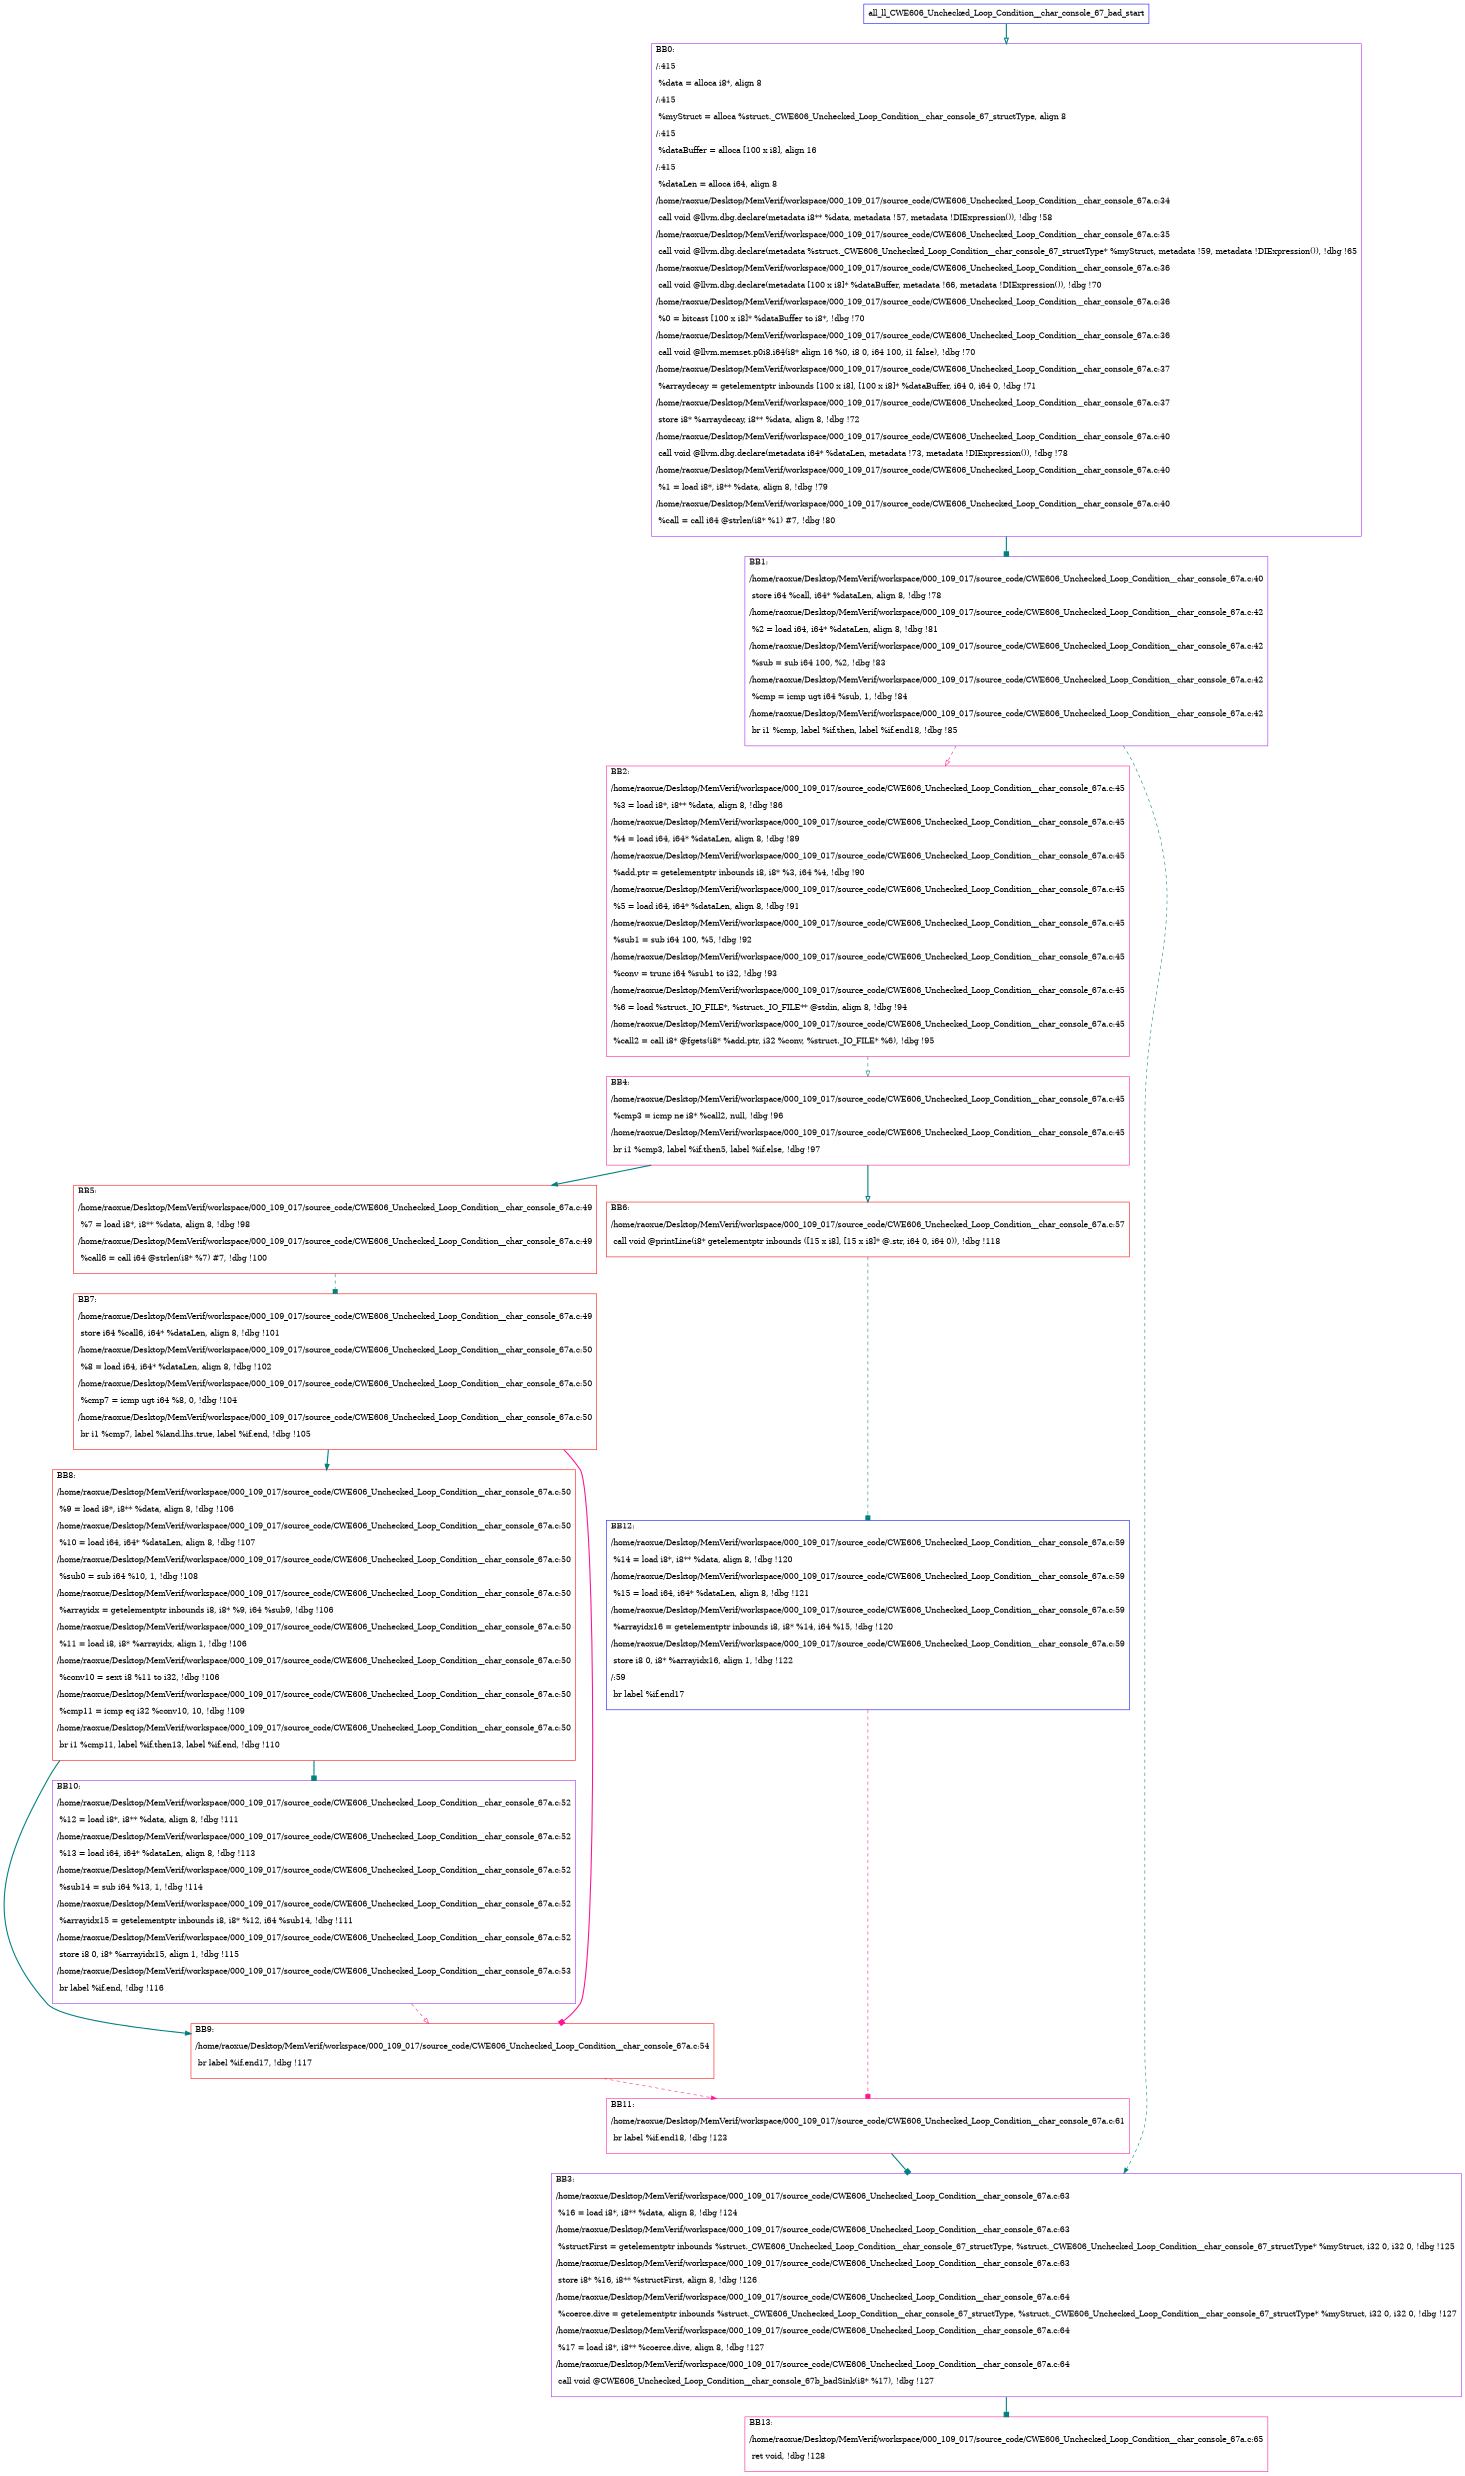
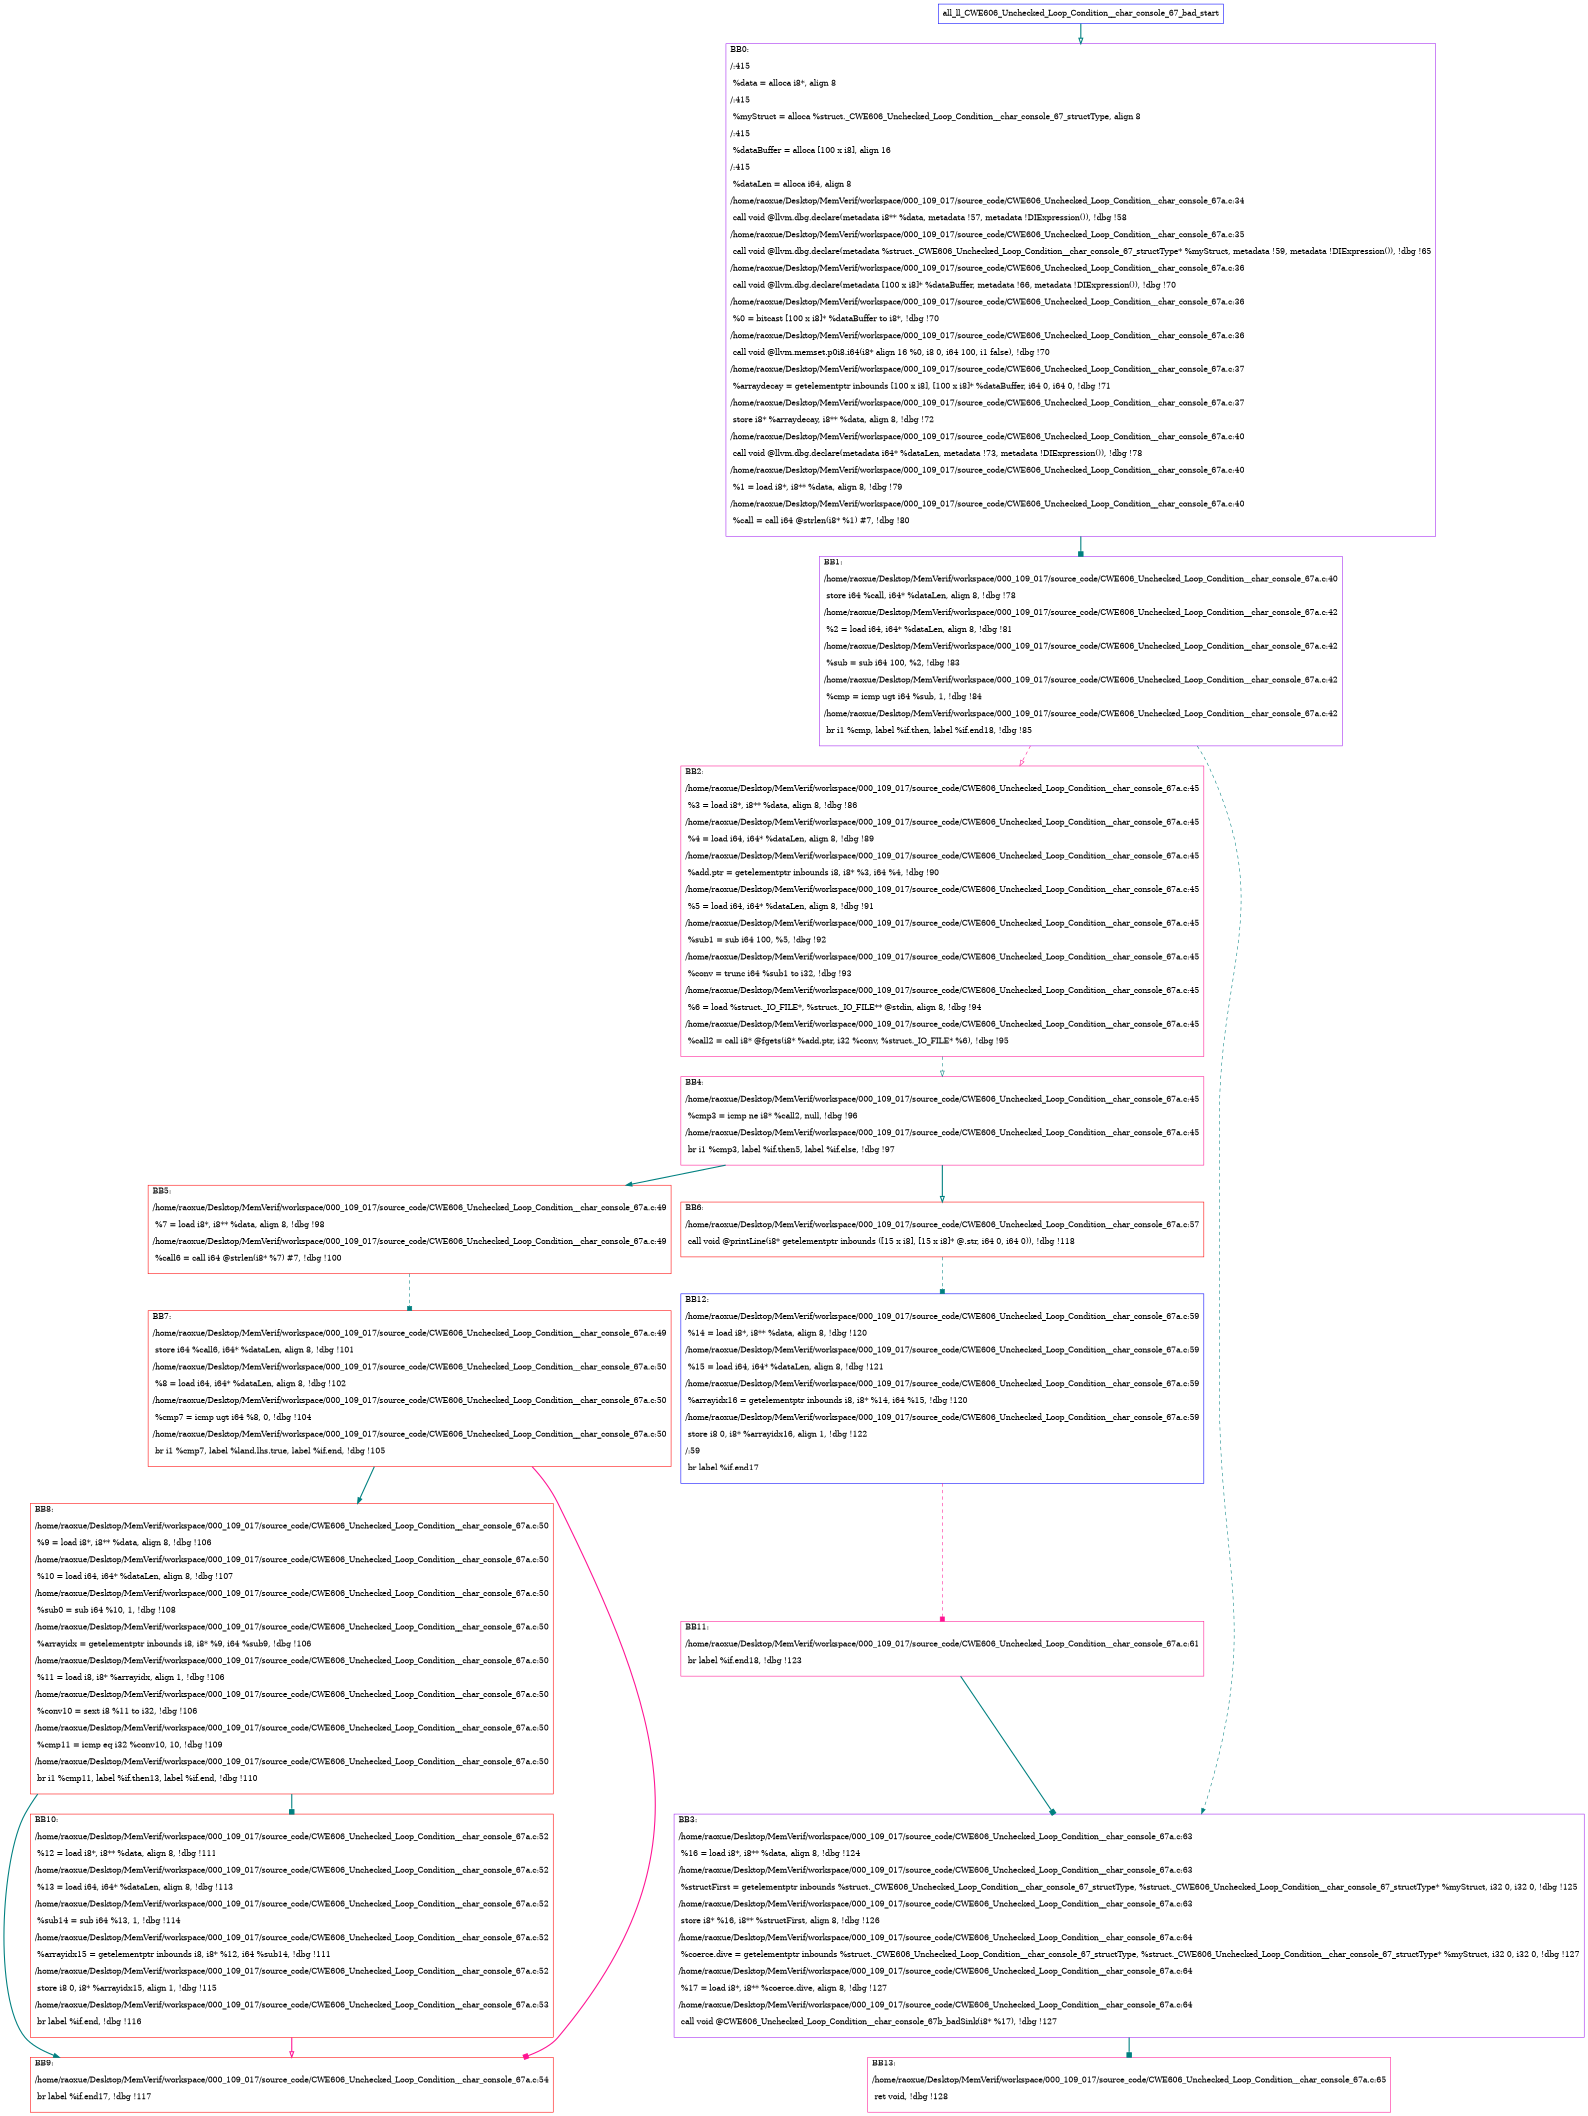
node "BB10:": color purple -> red
edge "BB10:" -> "BB9:": style dashed -> bold
edge "BB9:" -> "BB11:": removed
